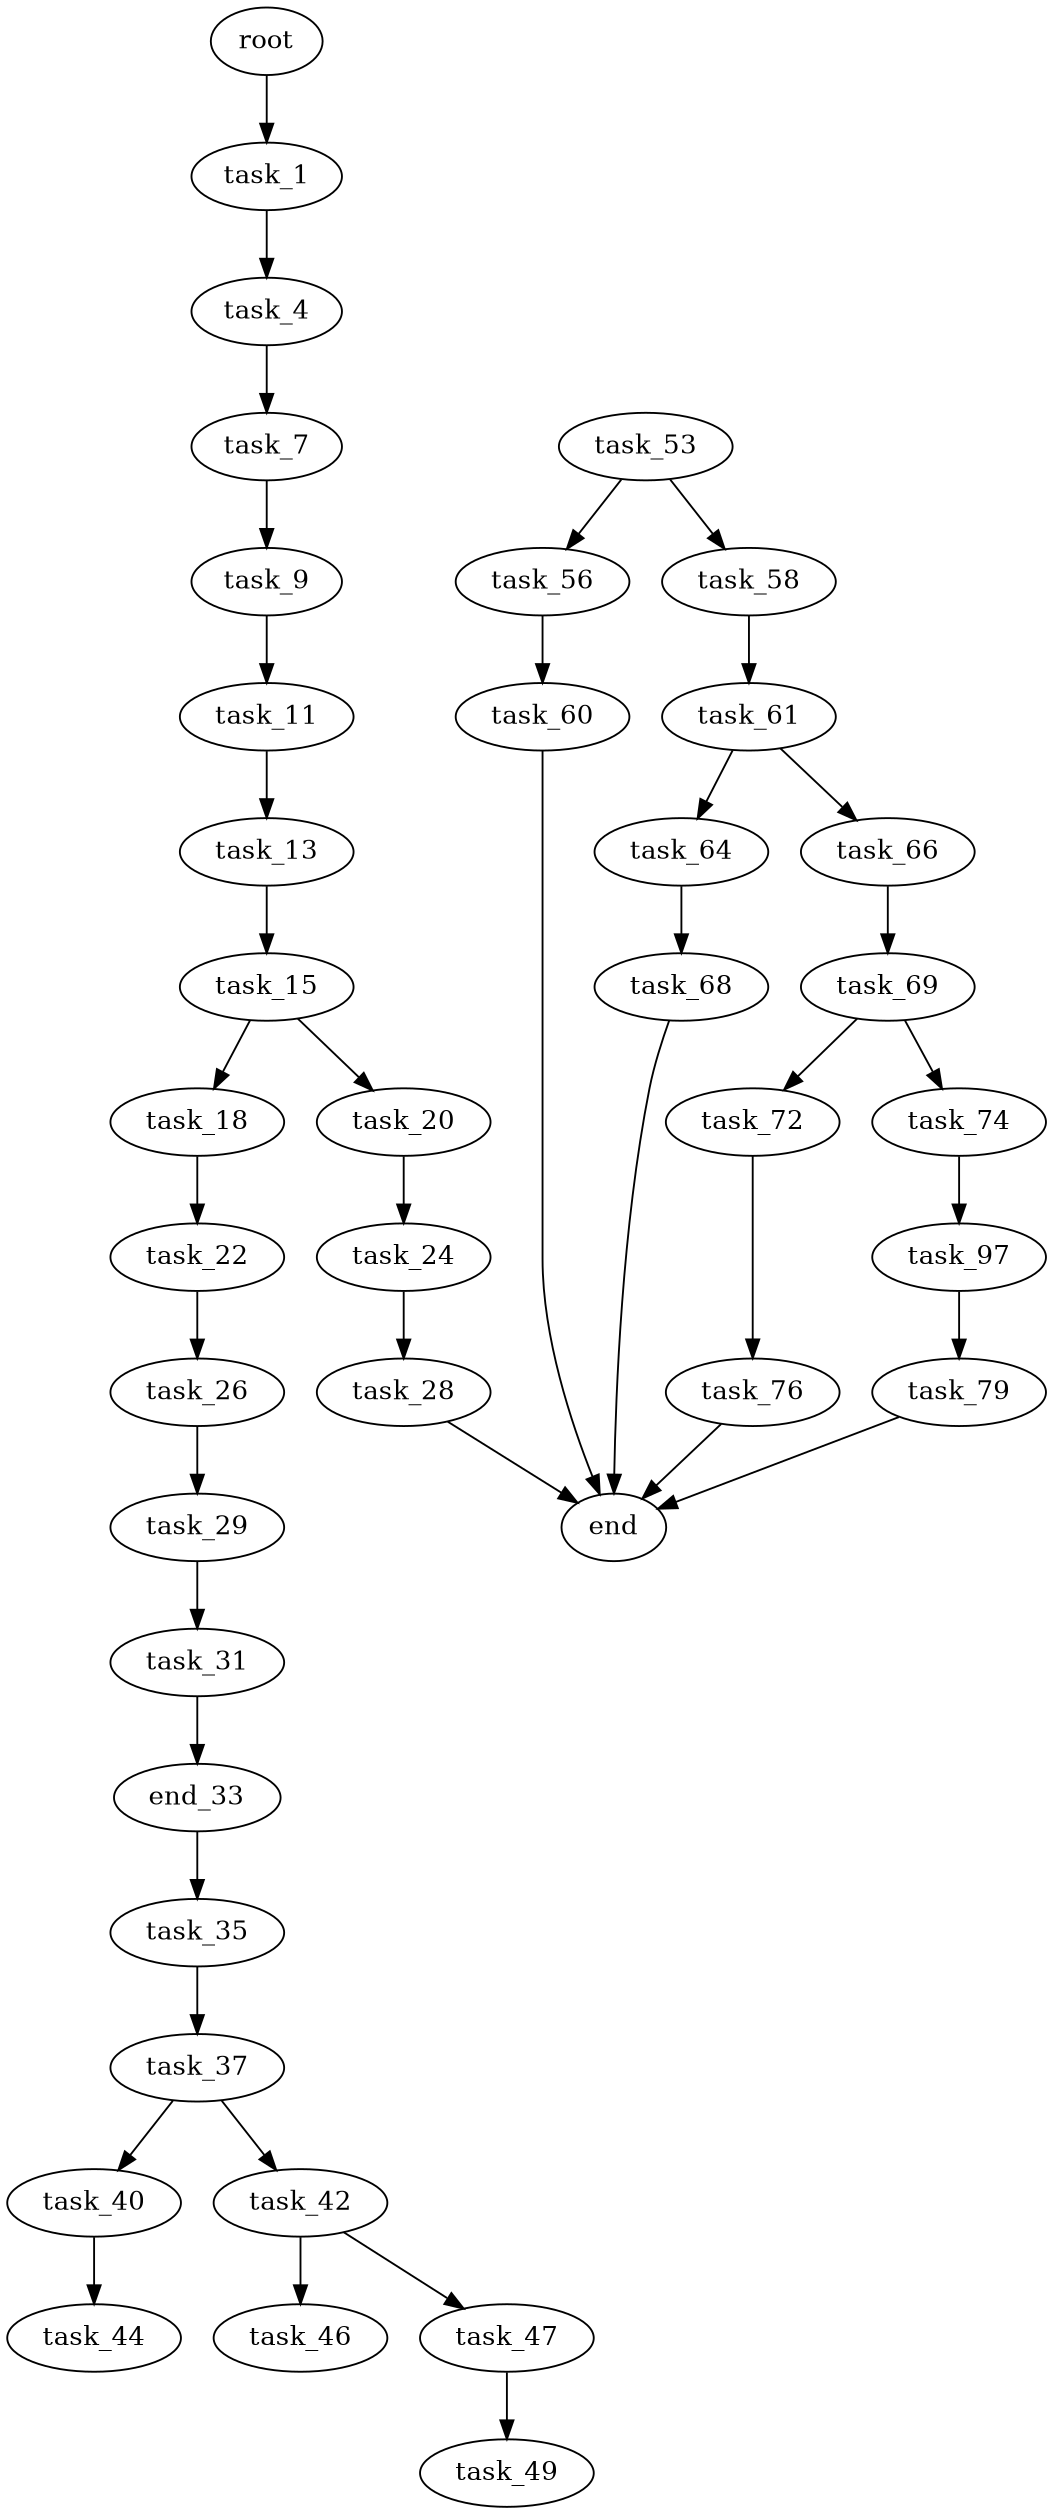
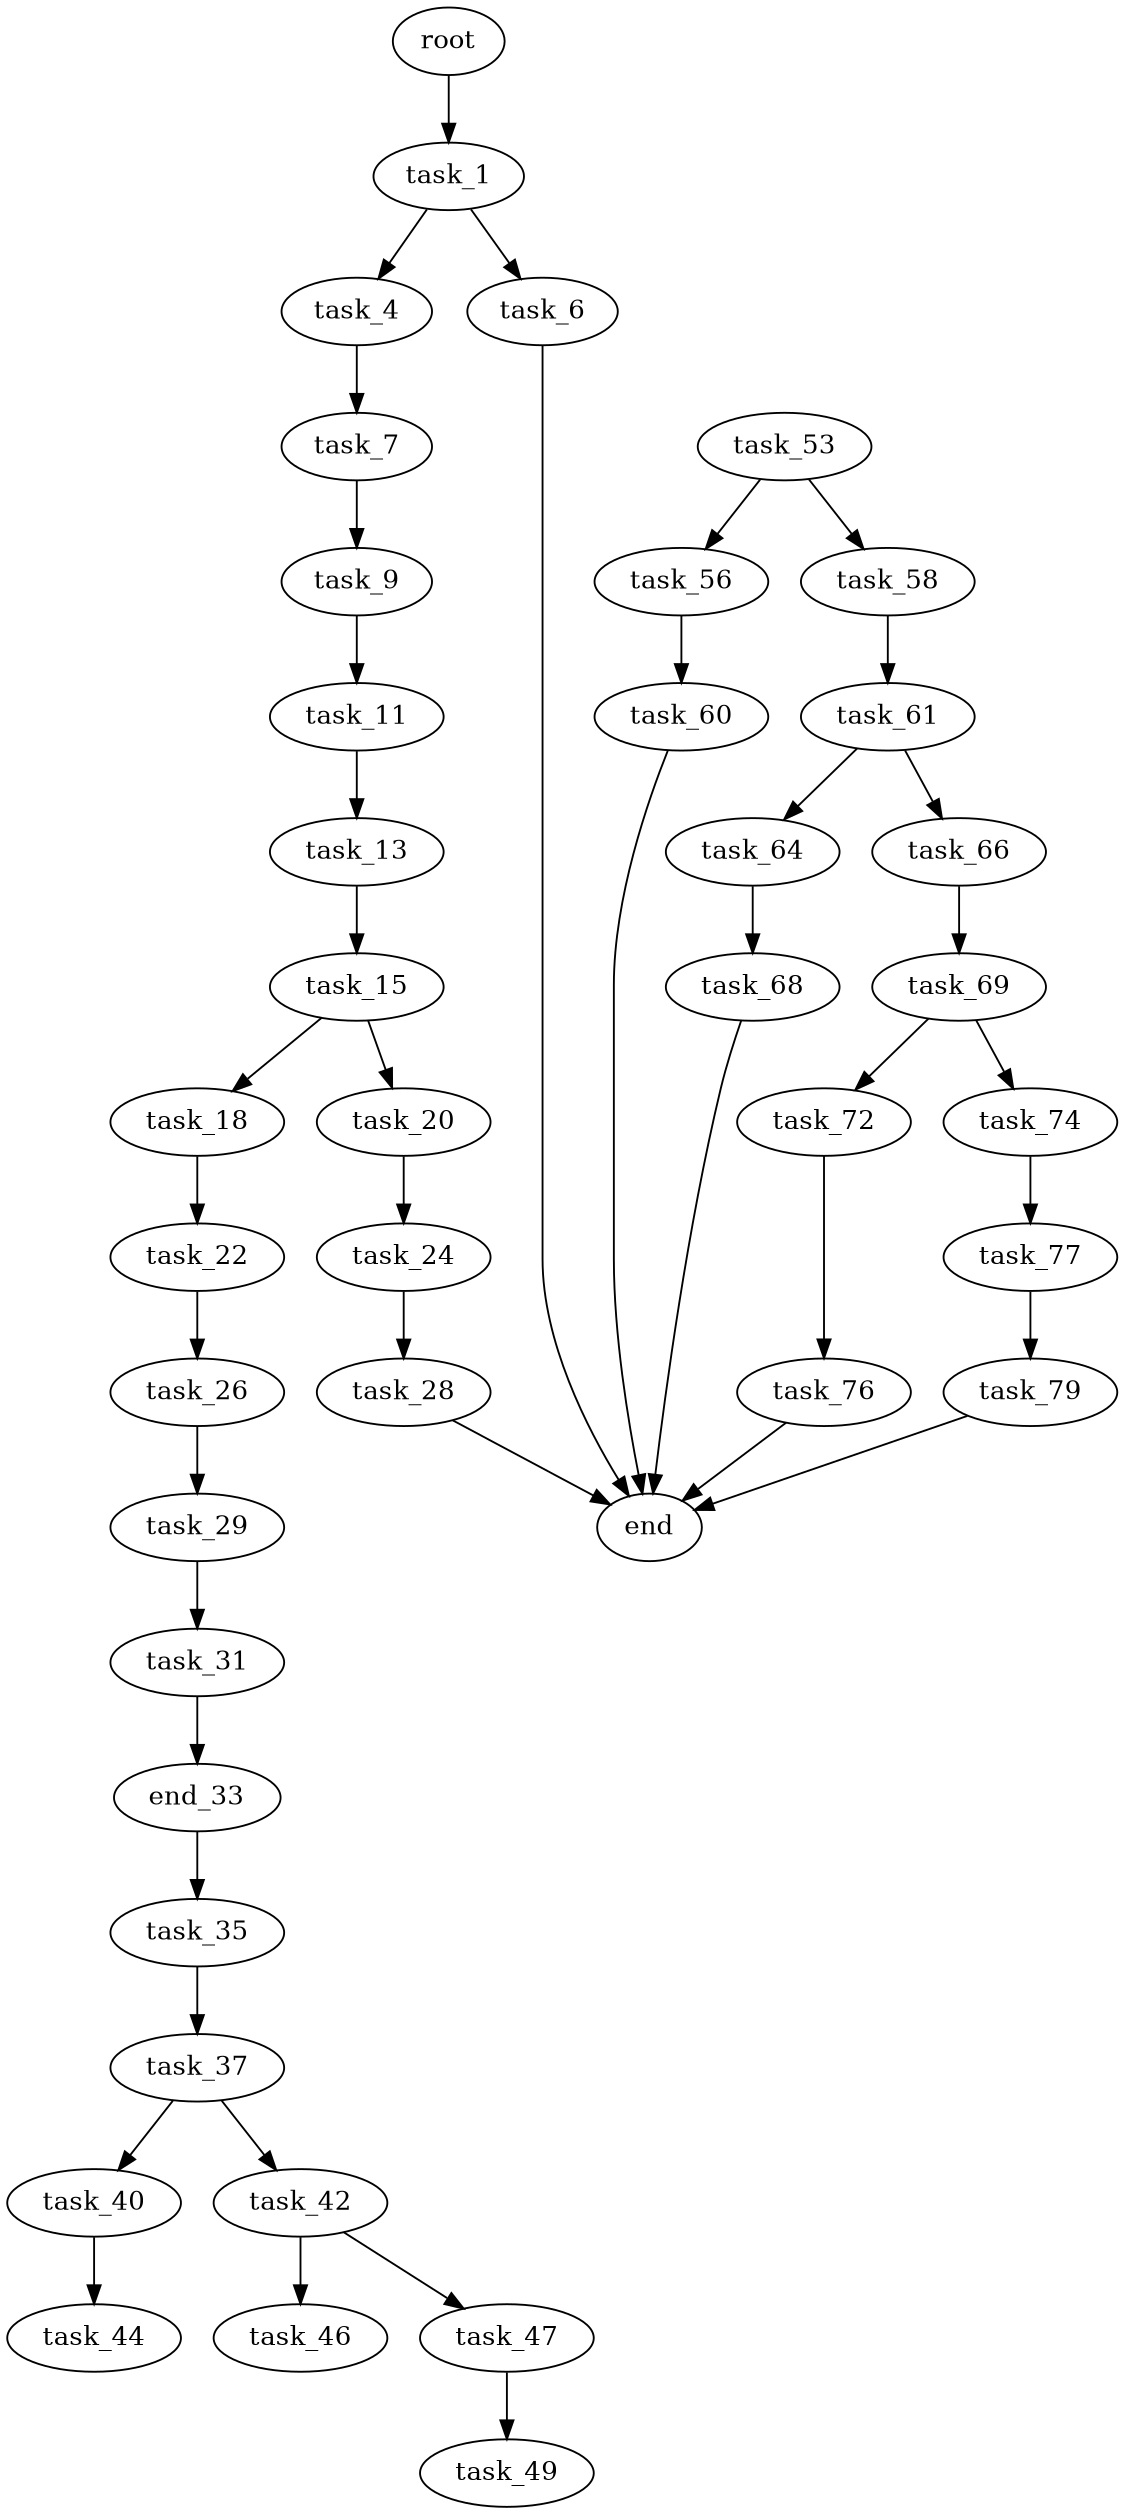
node "task_6": added
node "task_97": label "task_97" -> "task_77"
